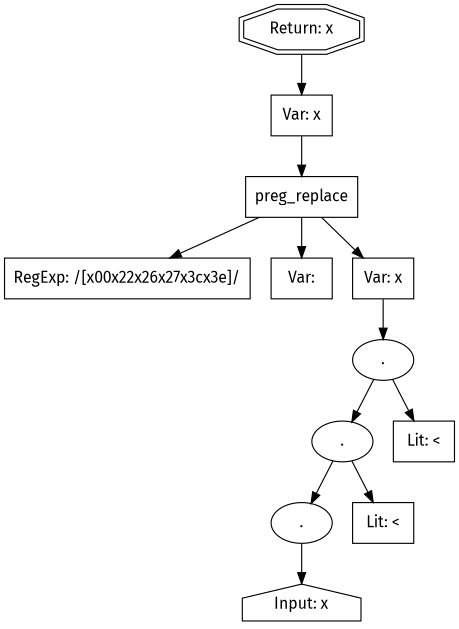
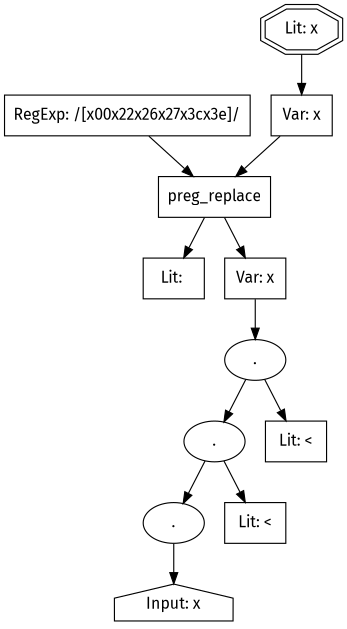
node "Return: x": label "Return: x" -> "Lit: x"
edge "preg_replace" -> "RegExp: /[x00x22x26x27x3cx3e]/": reversed
node "Var:": label "Var:" -> "Lit:"
